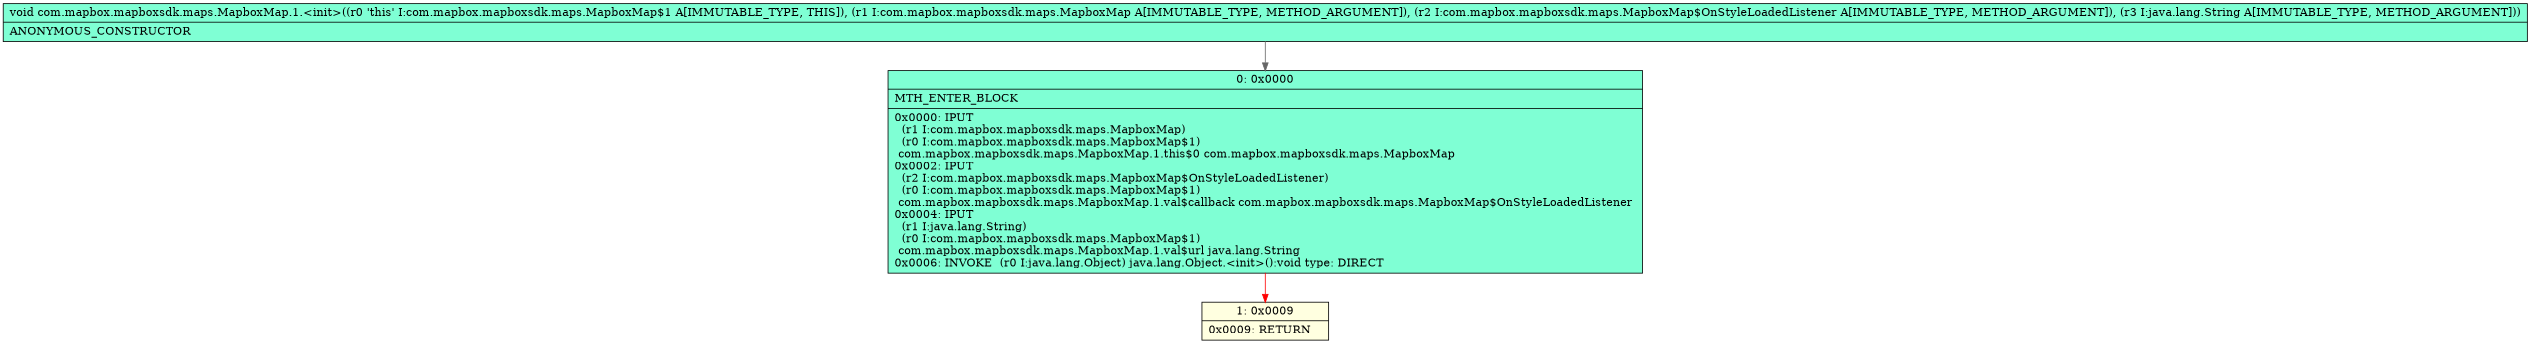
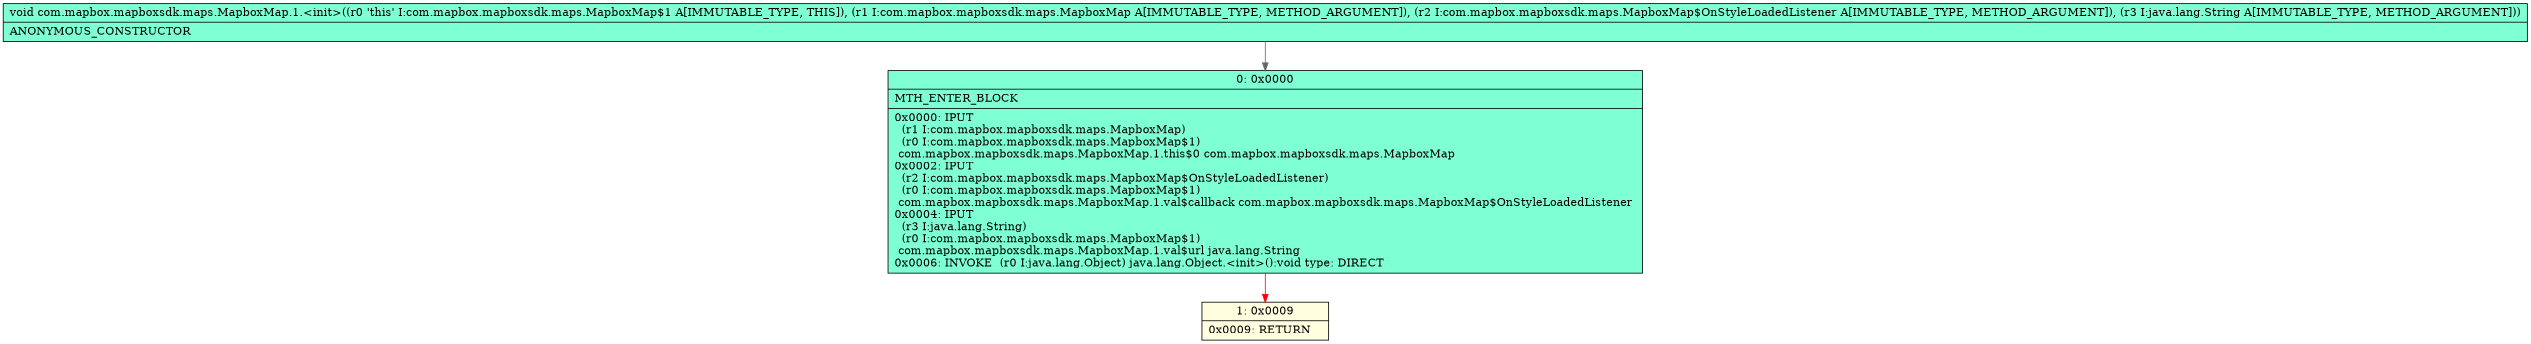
node "0: 0x0000": text "(r1 I:java.lang.String)" -> "(r3 I:java.lang.String)"
